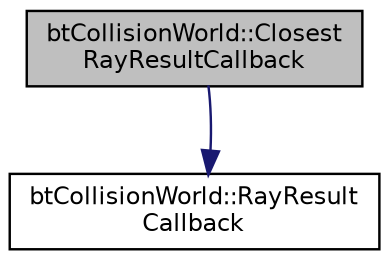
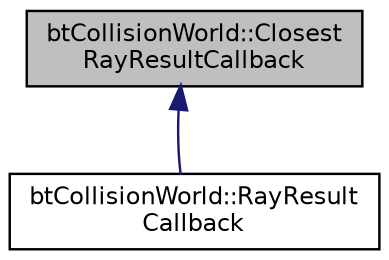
edge "btCollisionWorld::Closest RayResultCallback" -> "btCollisionWorld::RayResult Callback": reversed
